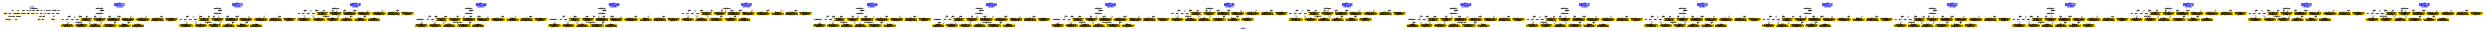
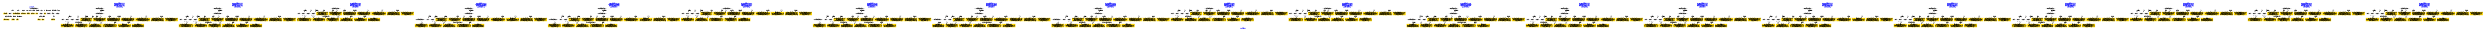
node "birthDate": added
